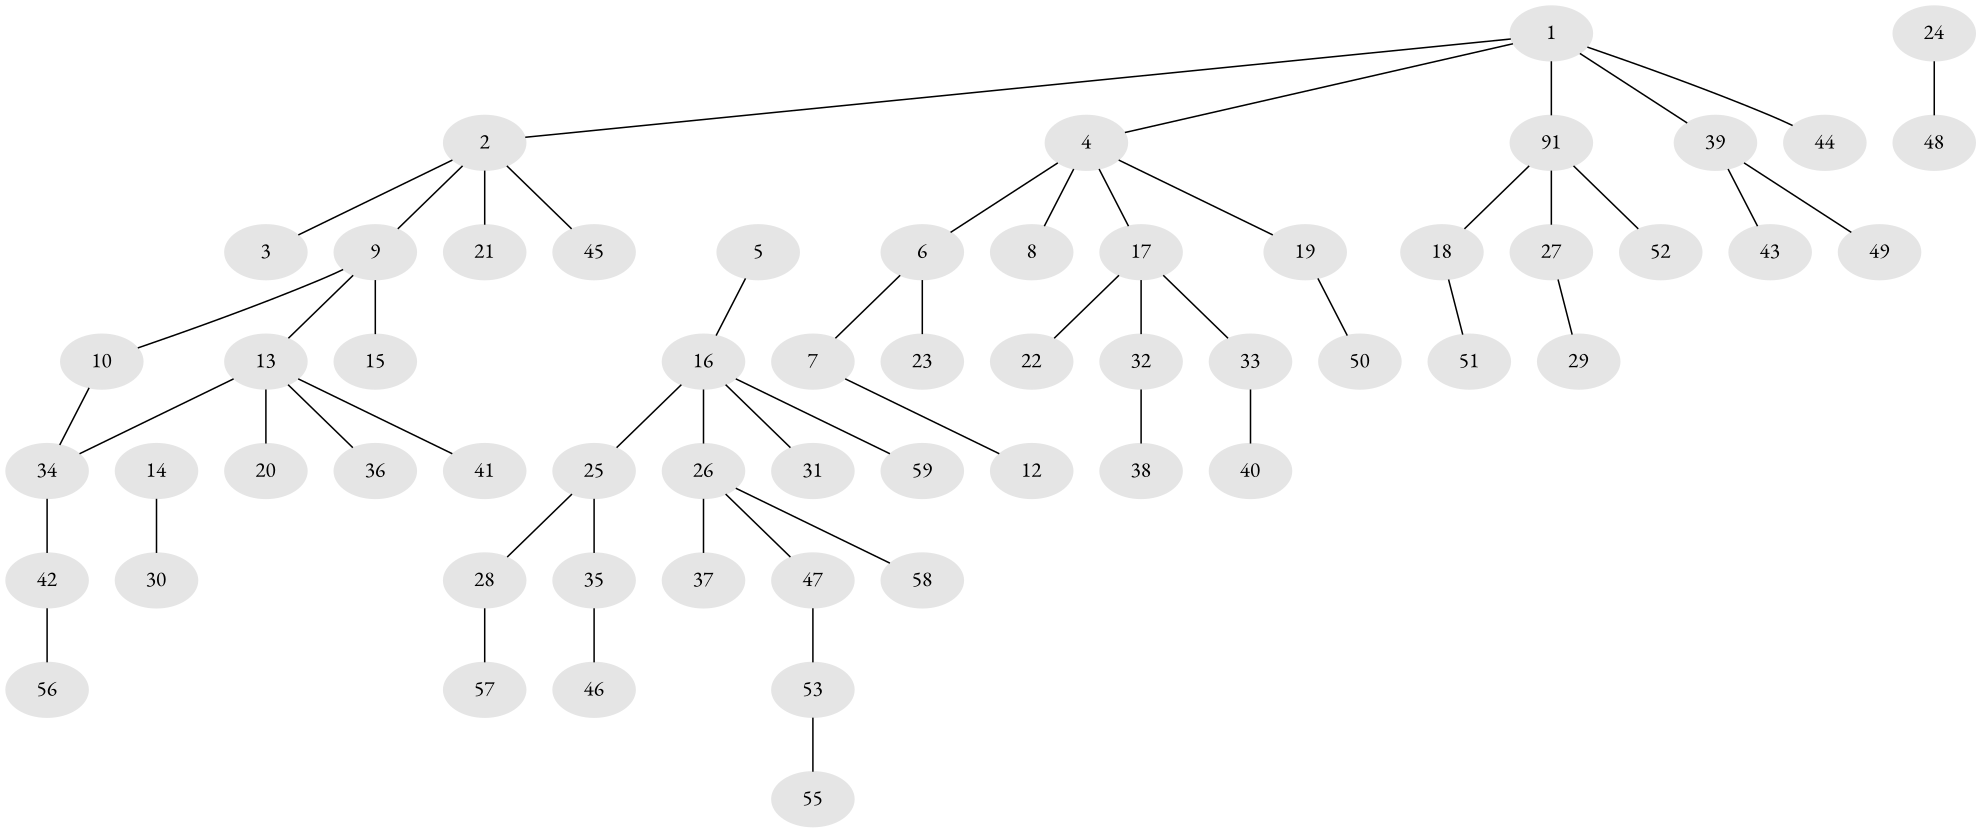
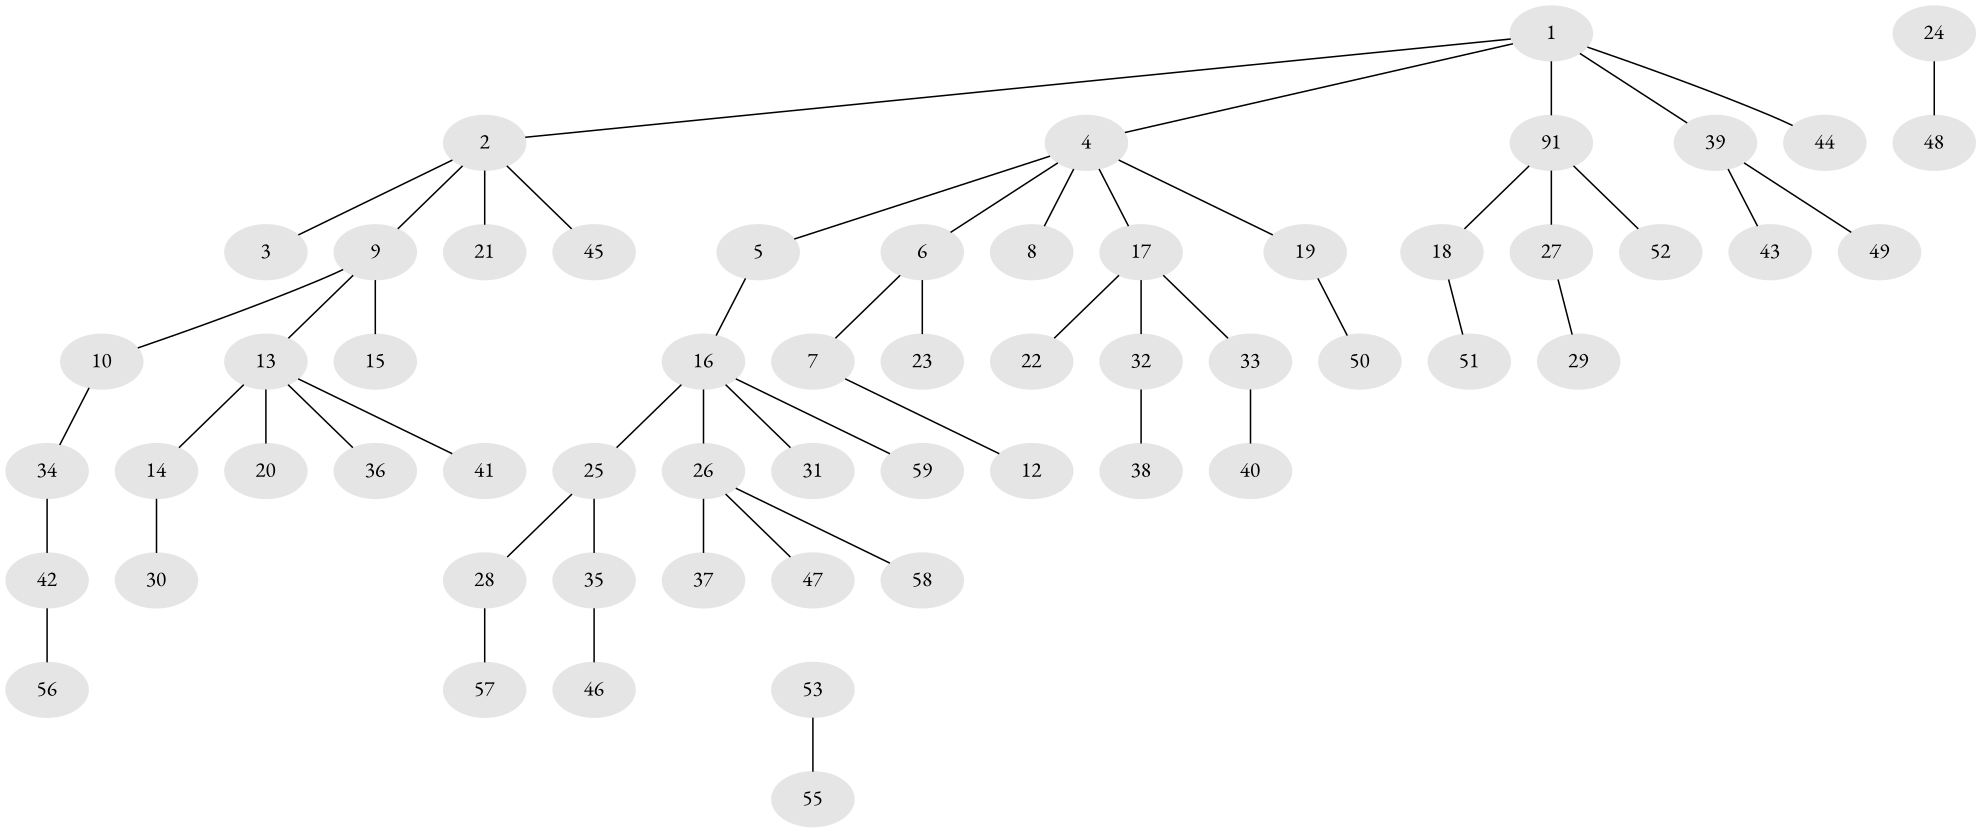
edge "4" -- "5": added
edge "13" -- "34": now "13" -- "14"
edge "47" -- "53": removed
